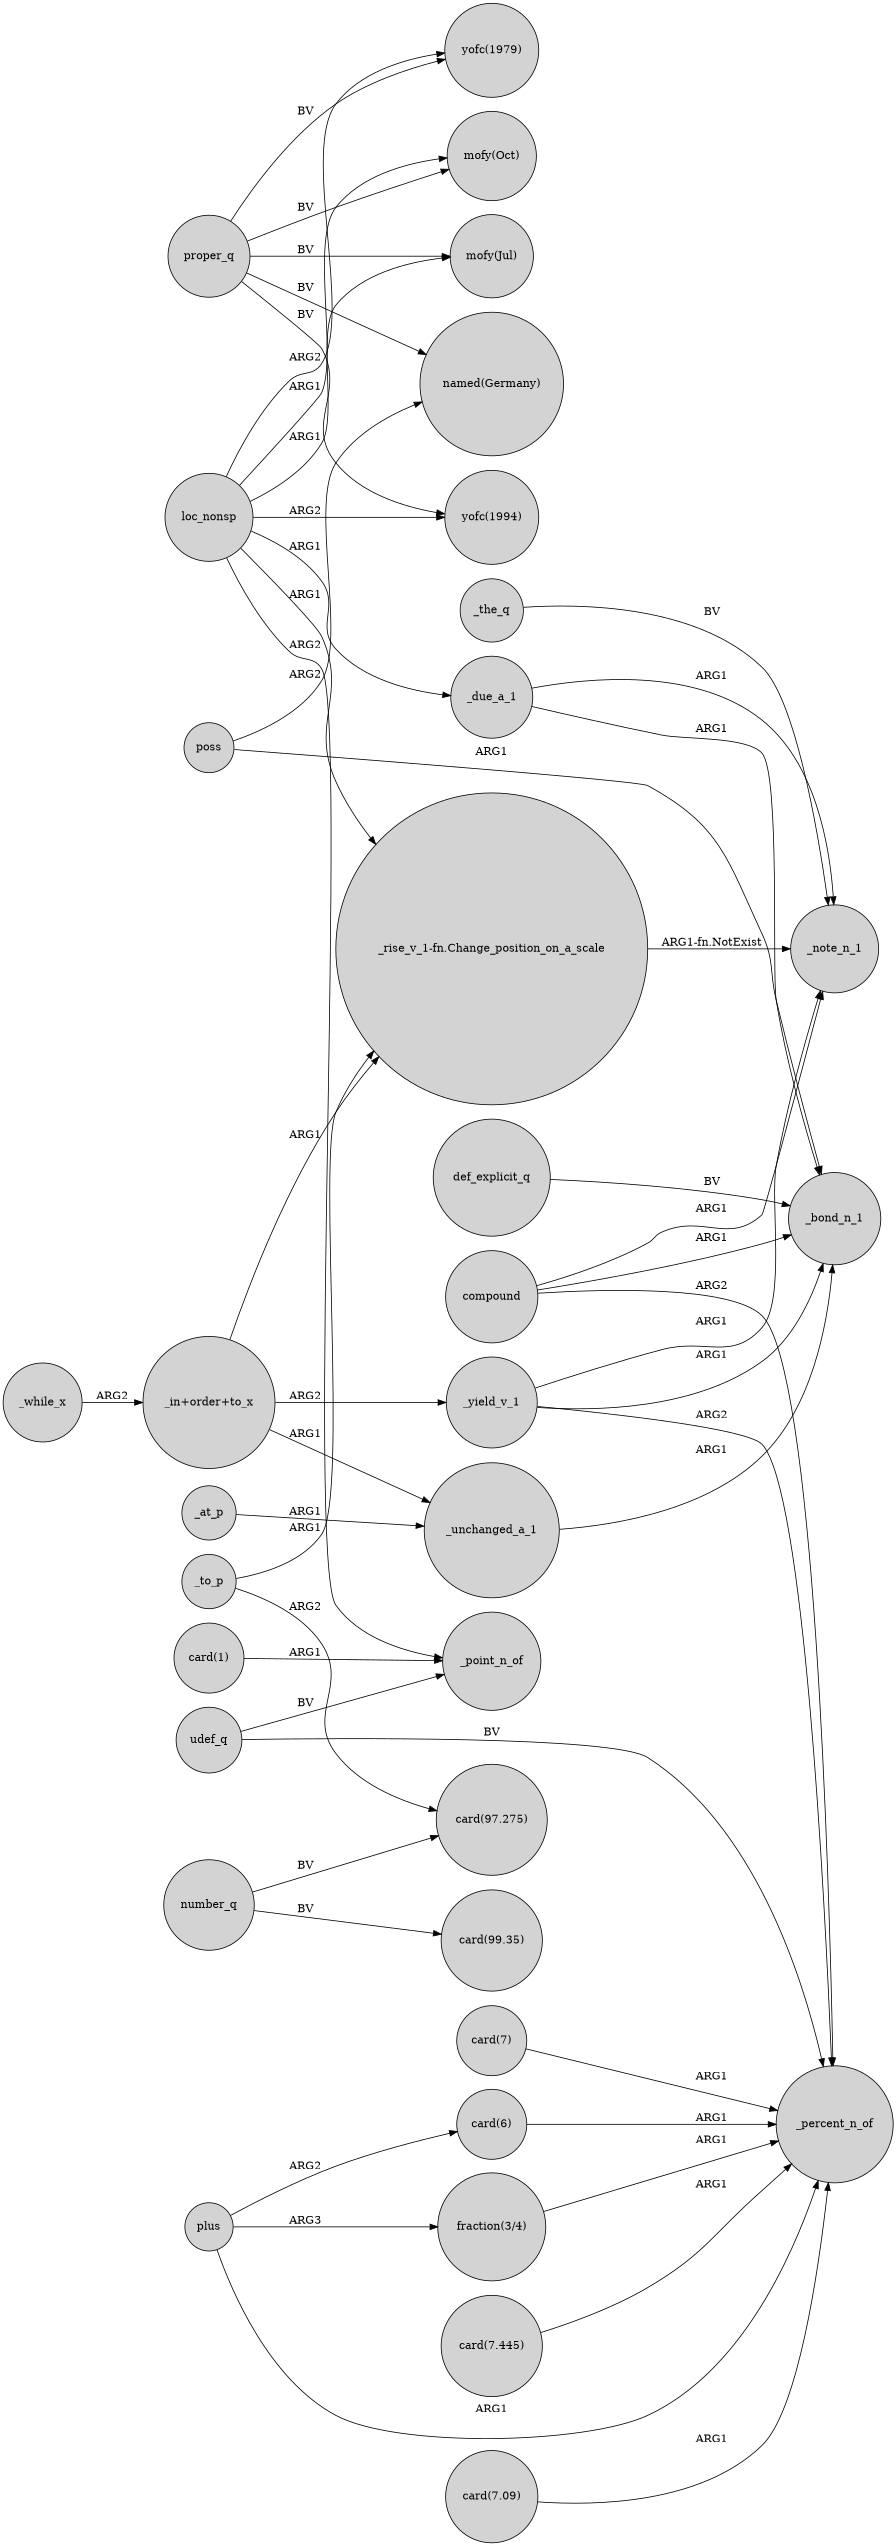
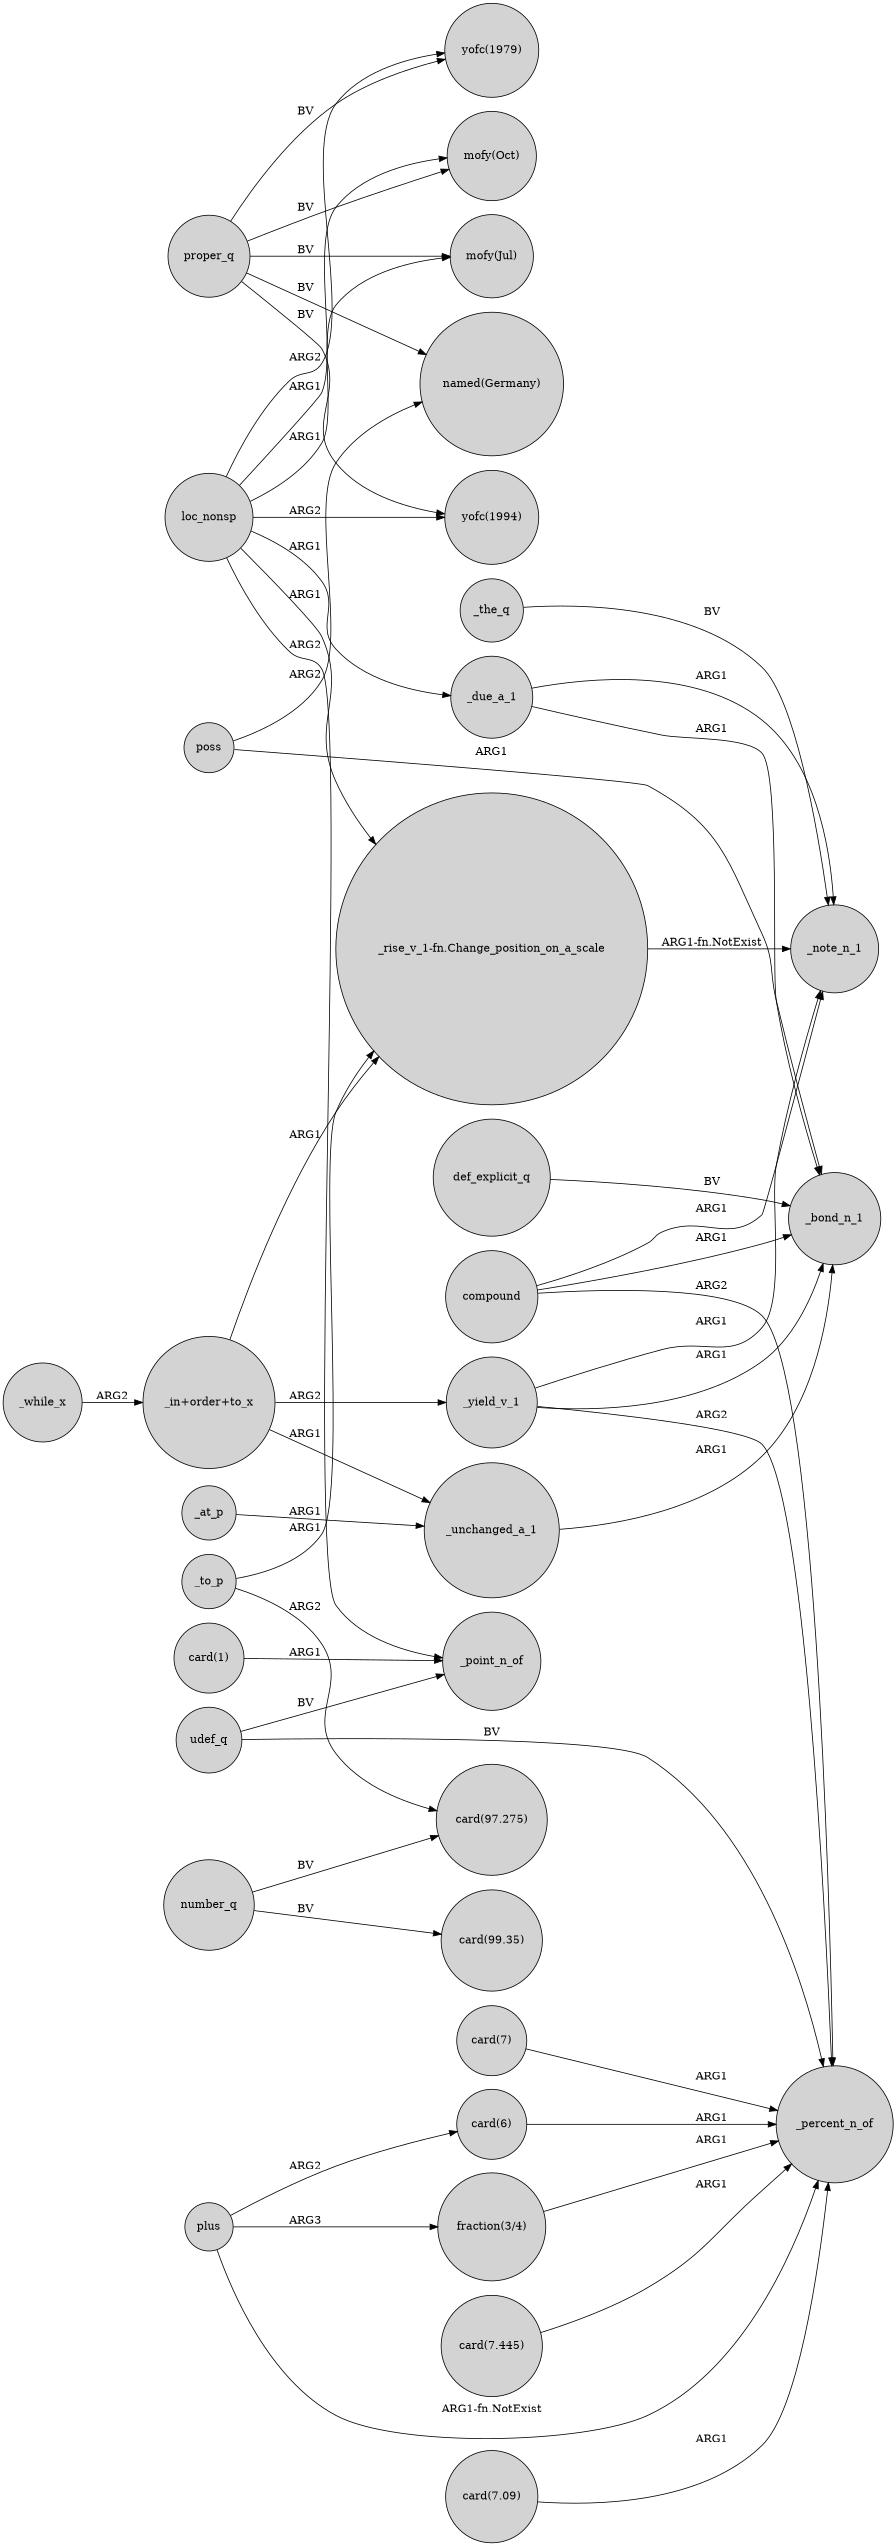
edge "plus" -> "_percent_n_of": label "ARG1" -> "ARG1-fn.NotExist"
